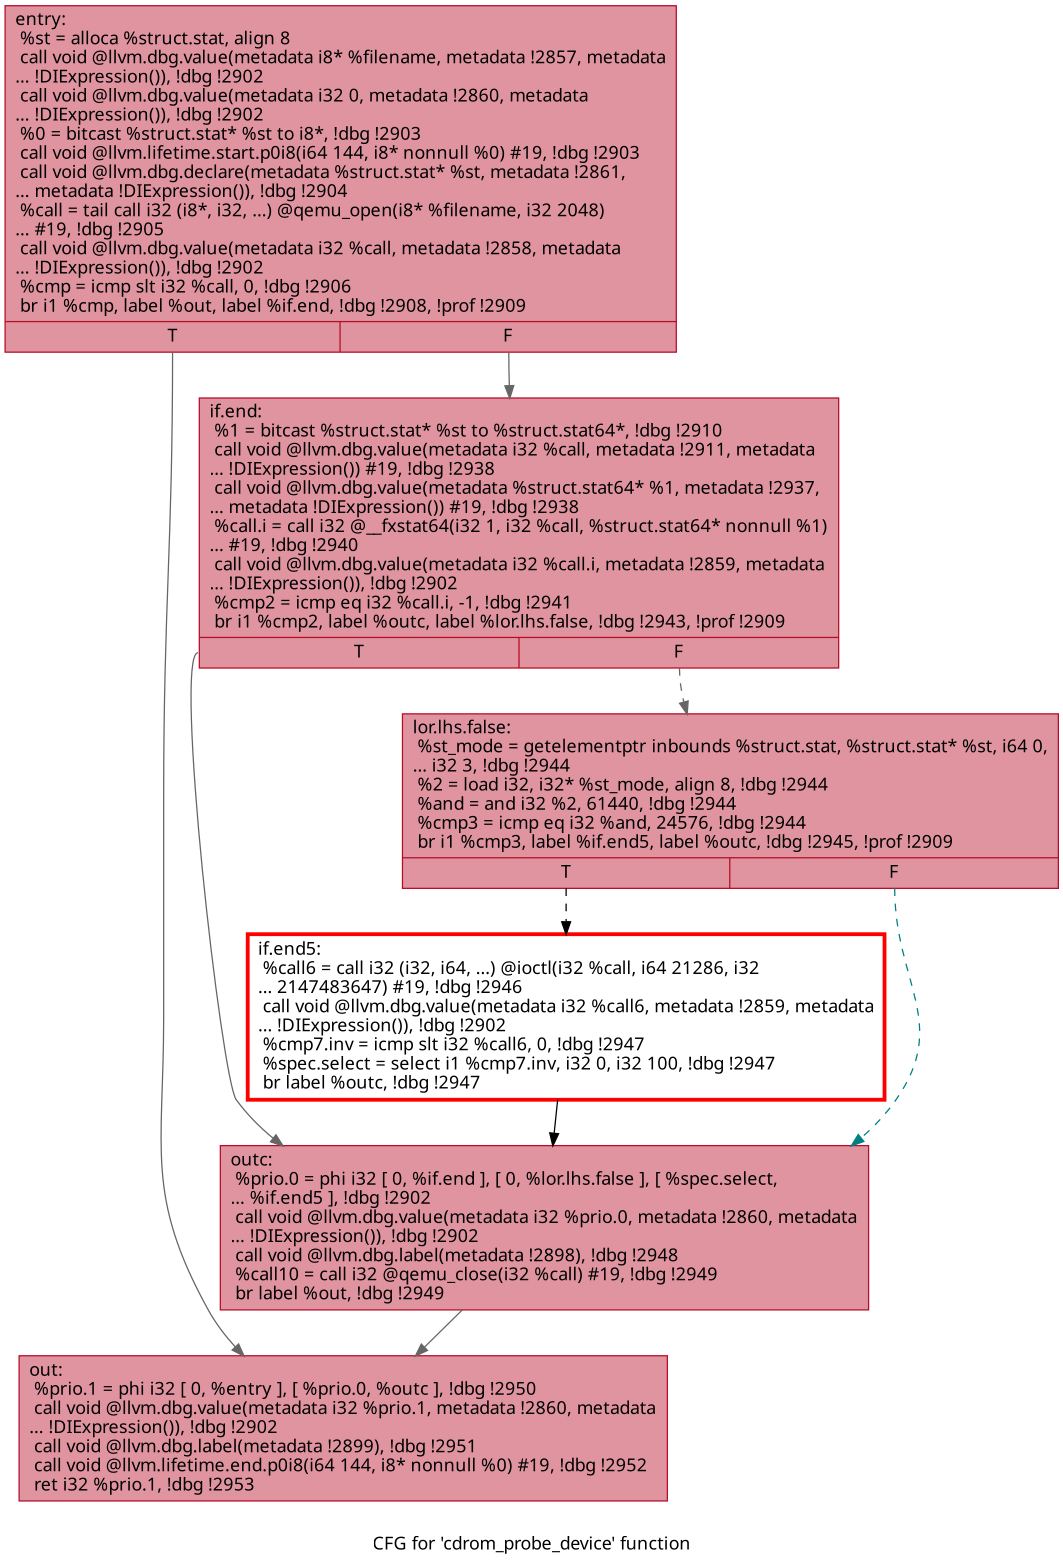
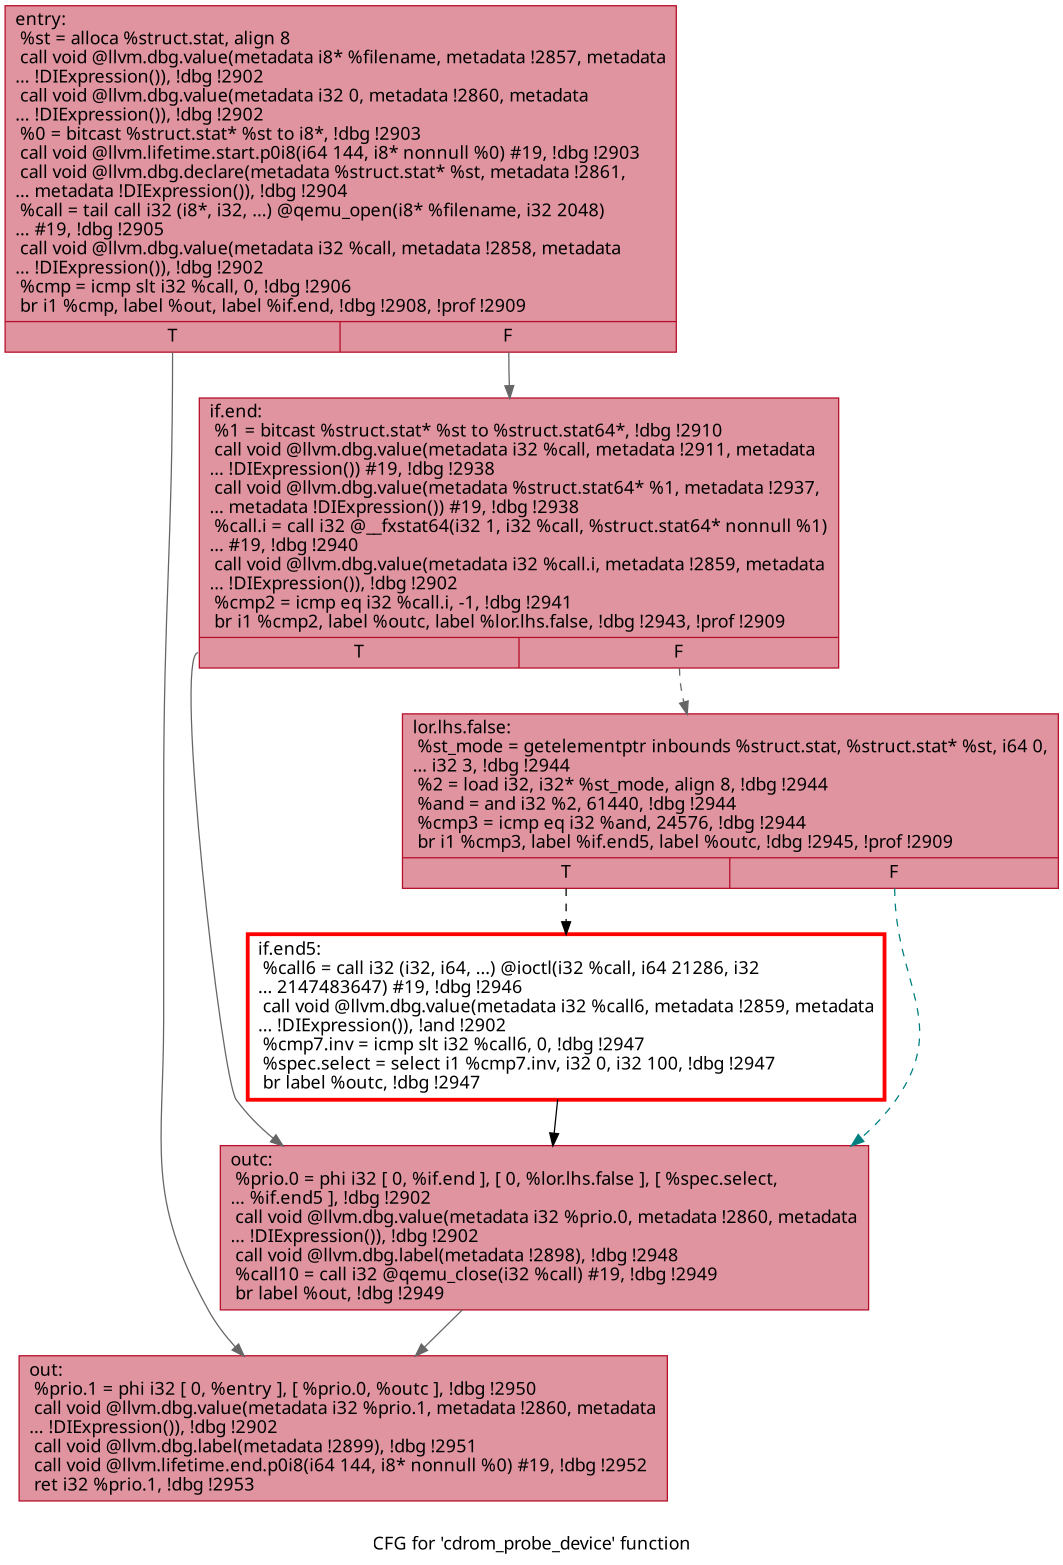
node "if.end5:": text "... !DIExpression()), !dbg !2902" -> "... !DIExpression()), !and !2902"
